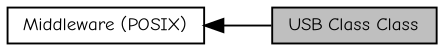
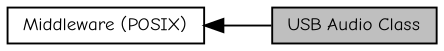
node "USB Class Class": label "USB Class Class" -> "USB Audio Class"
